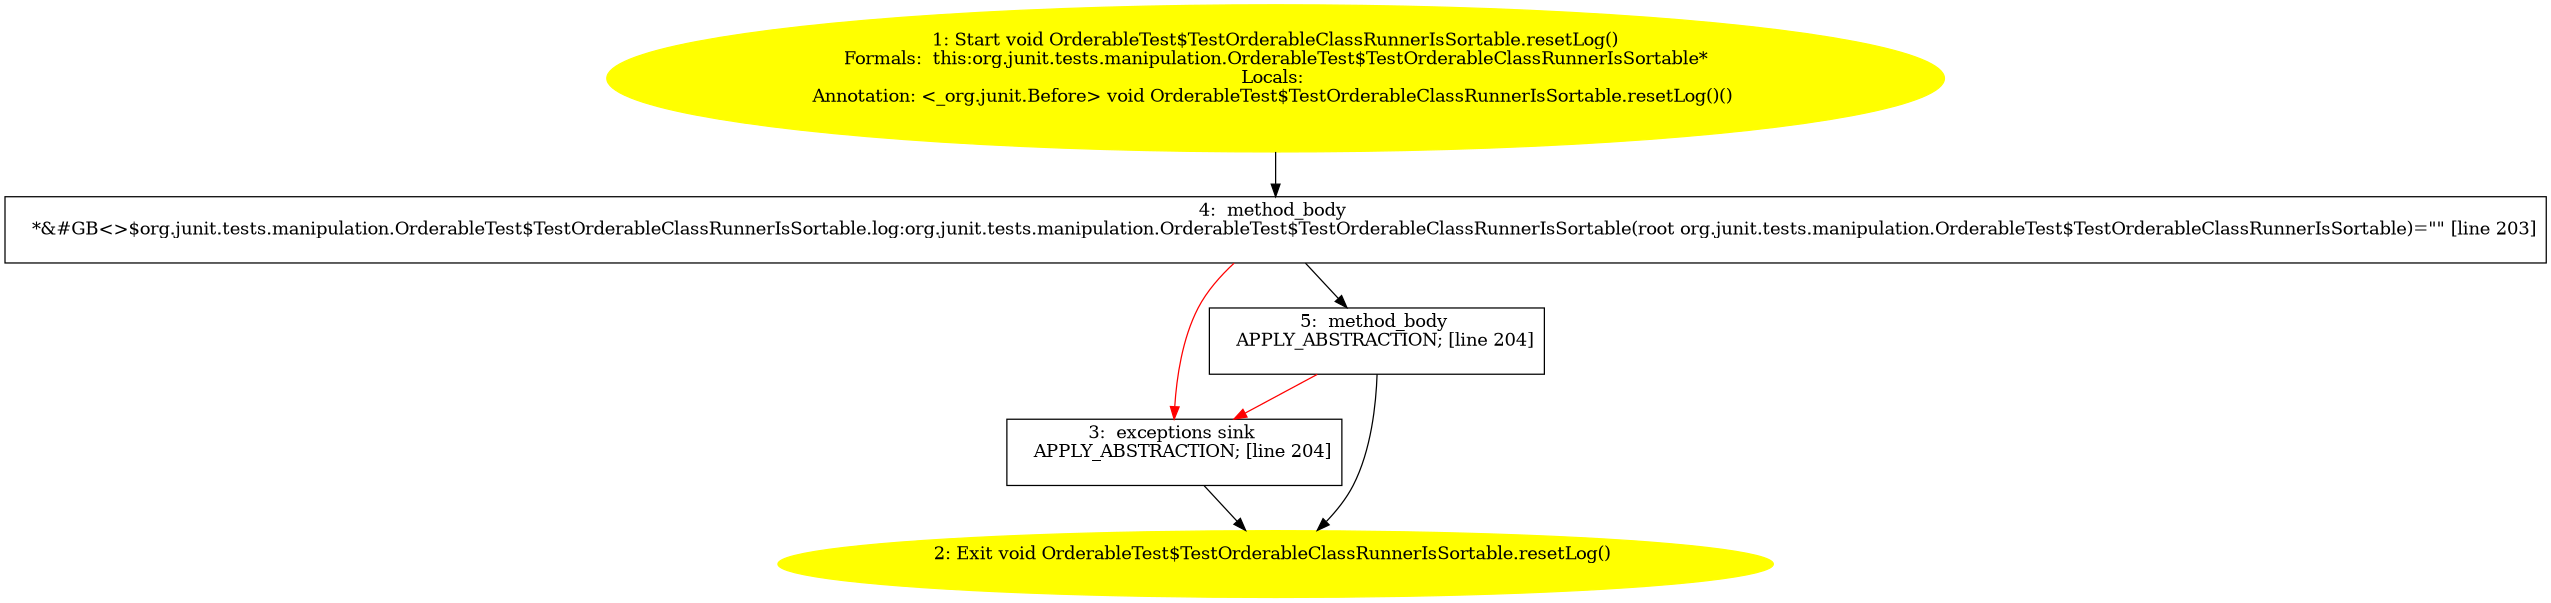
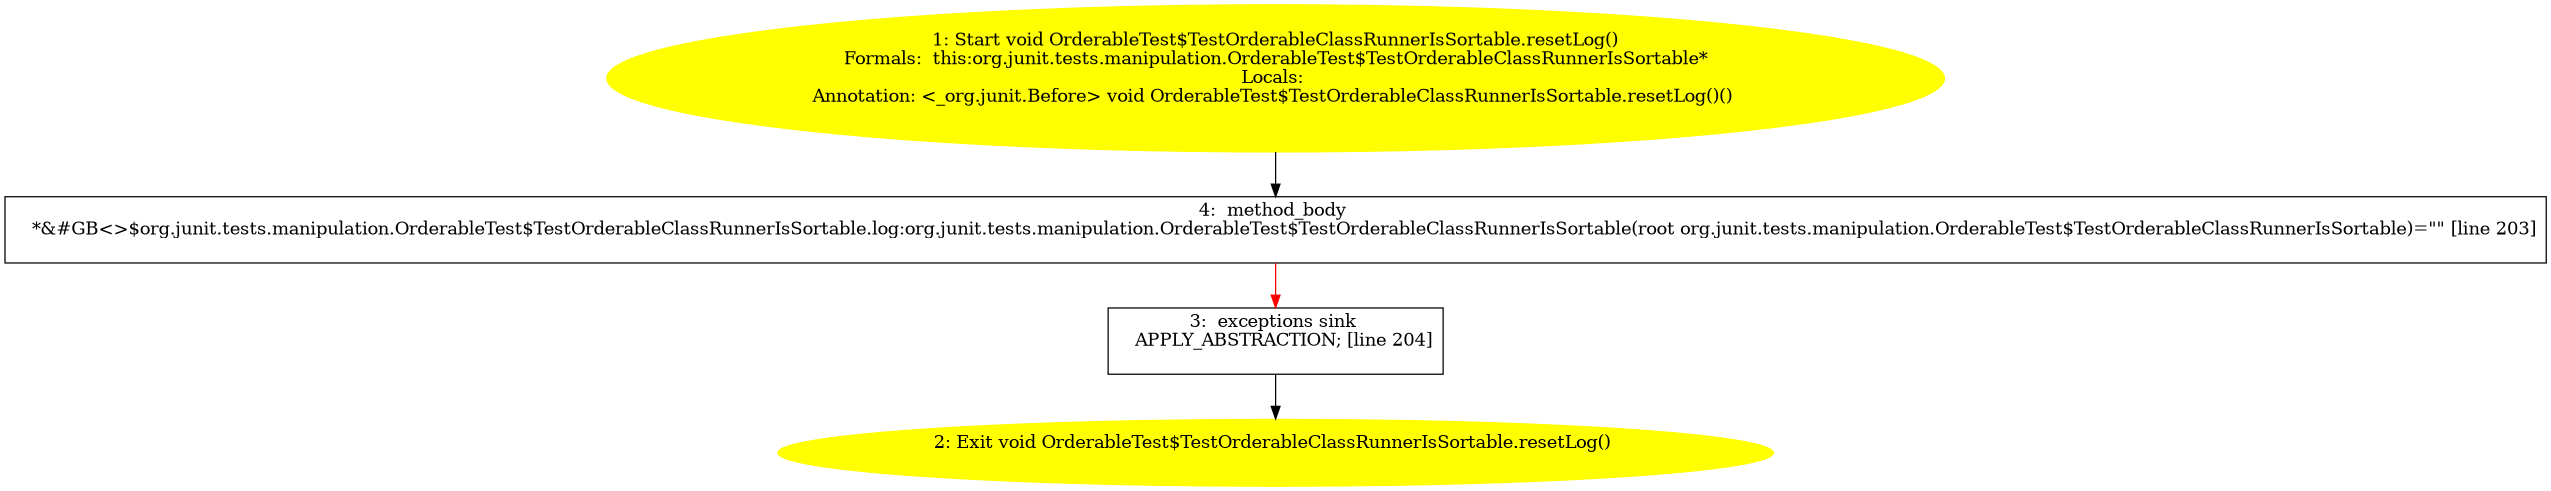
node "5:  method_body APPLY_ABSTRACTION; [line 204]": removed
